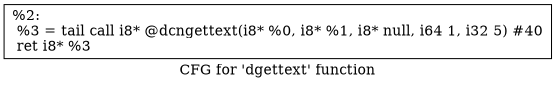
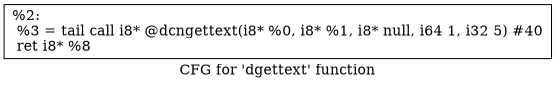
node "%2:": text "ret i8* %3" -> "ret i8* %8"
